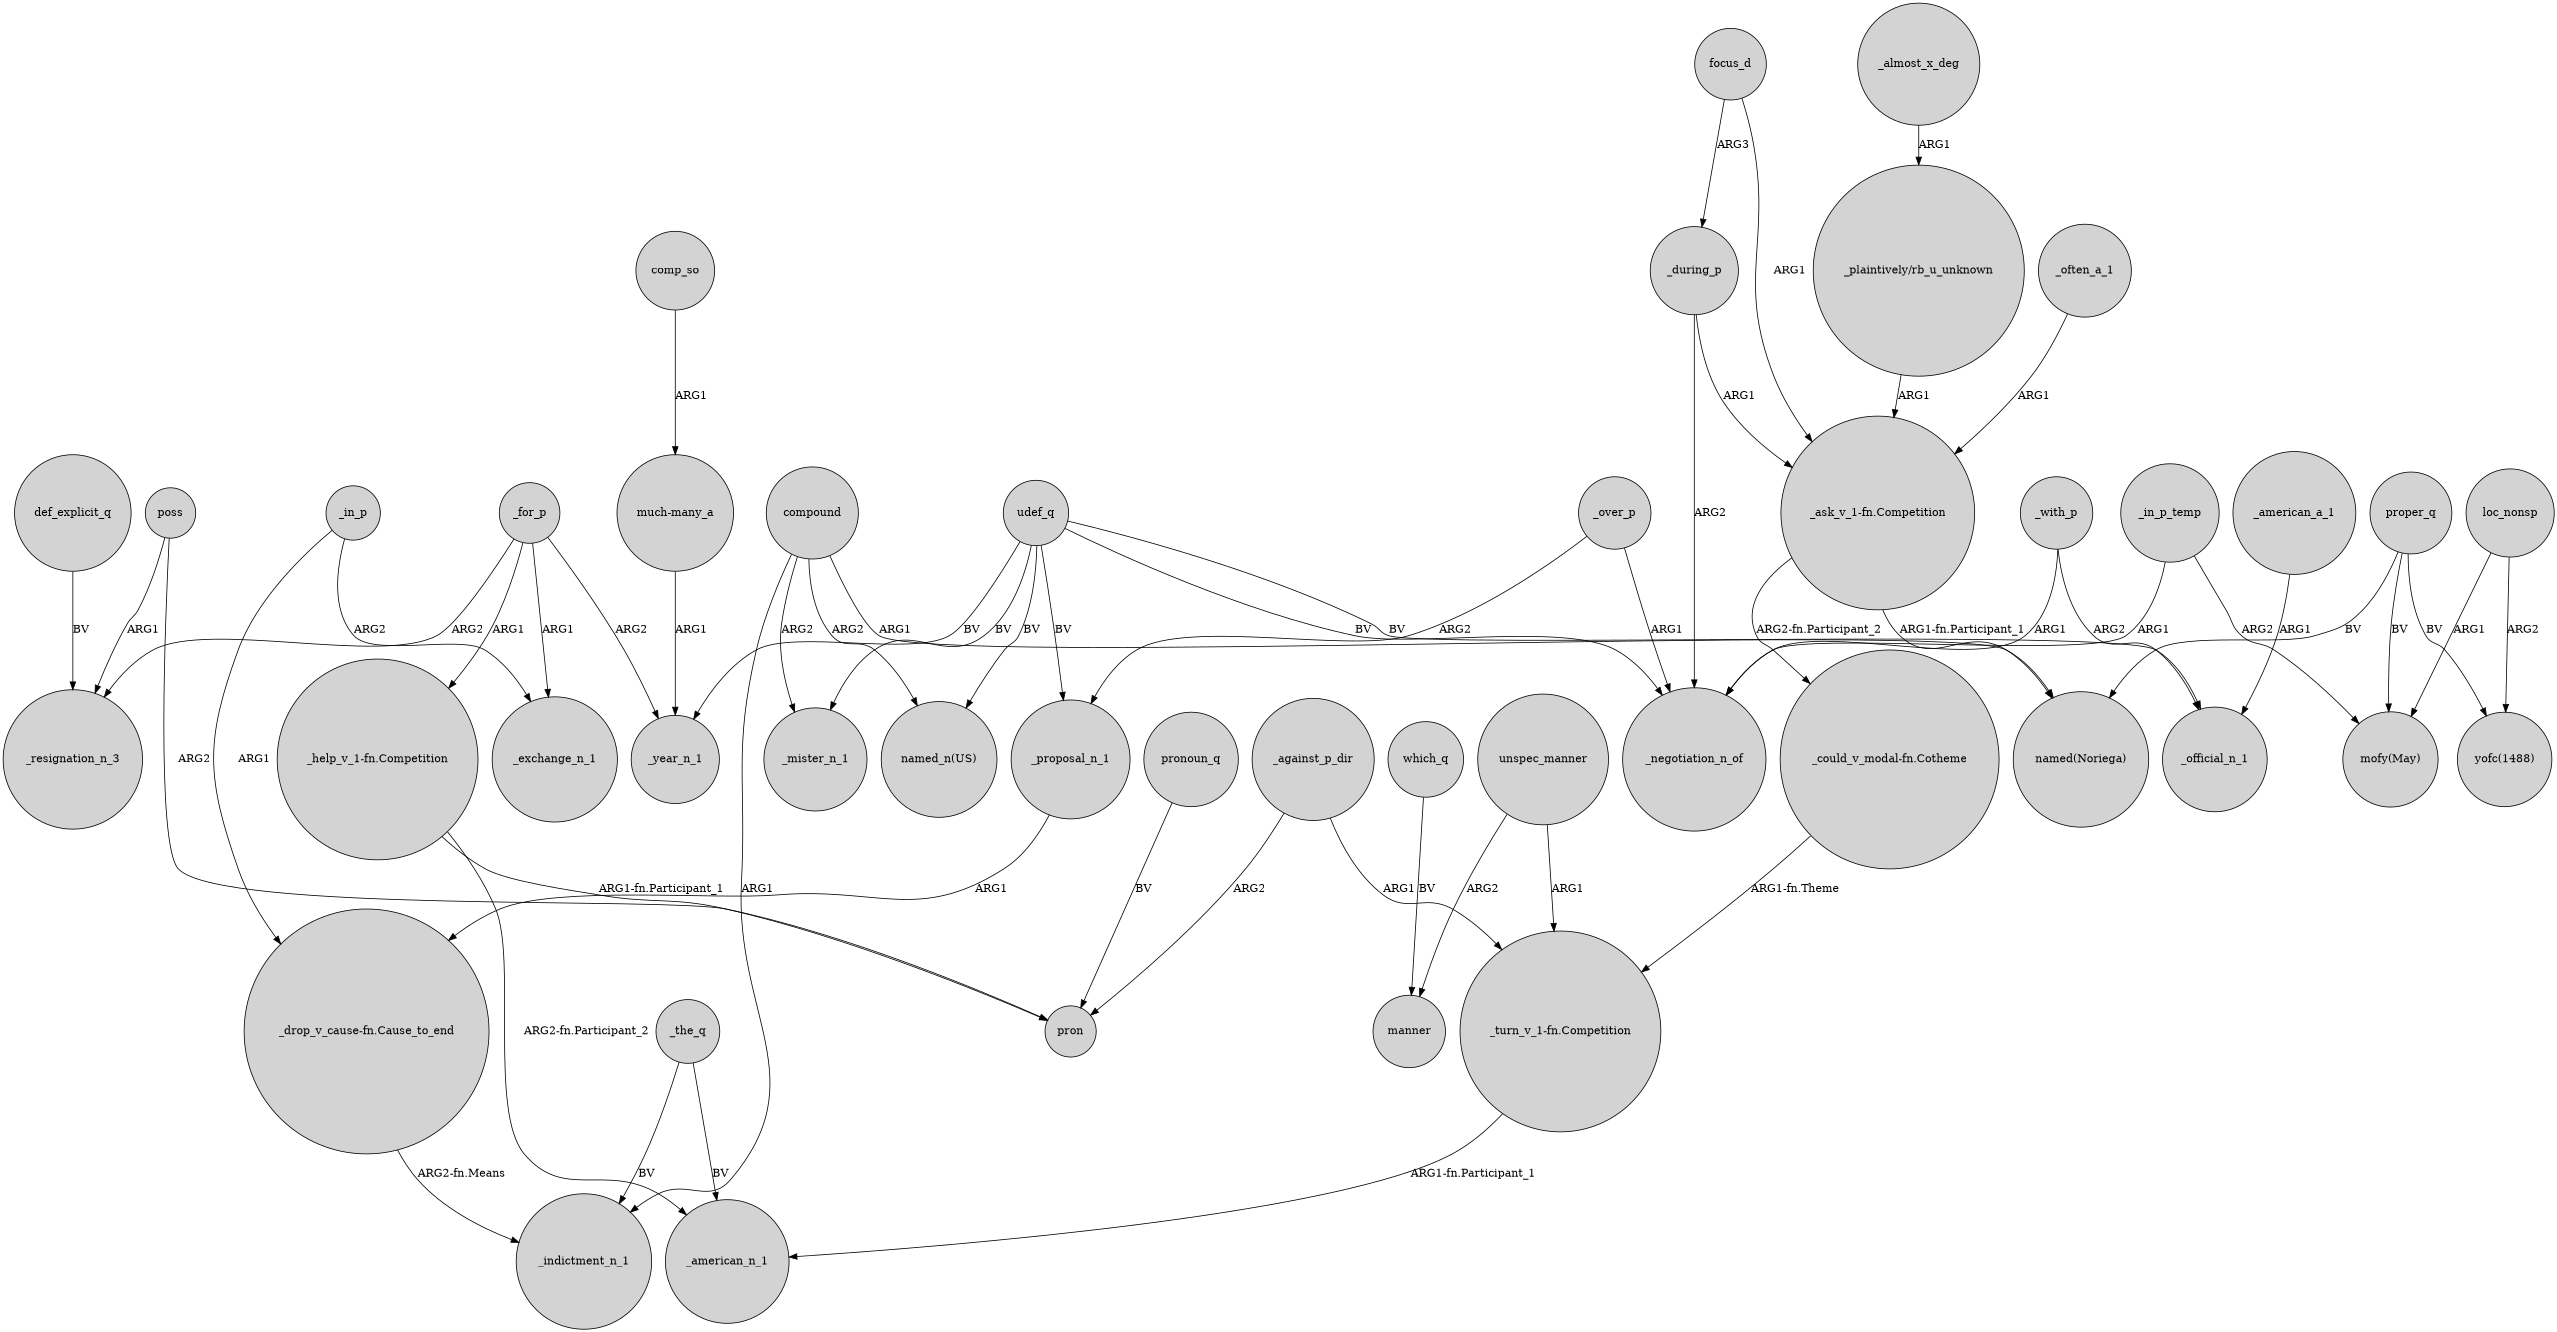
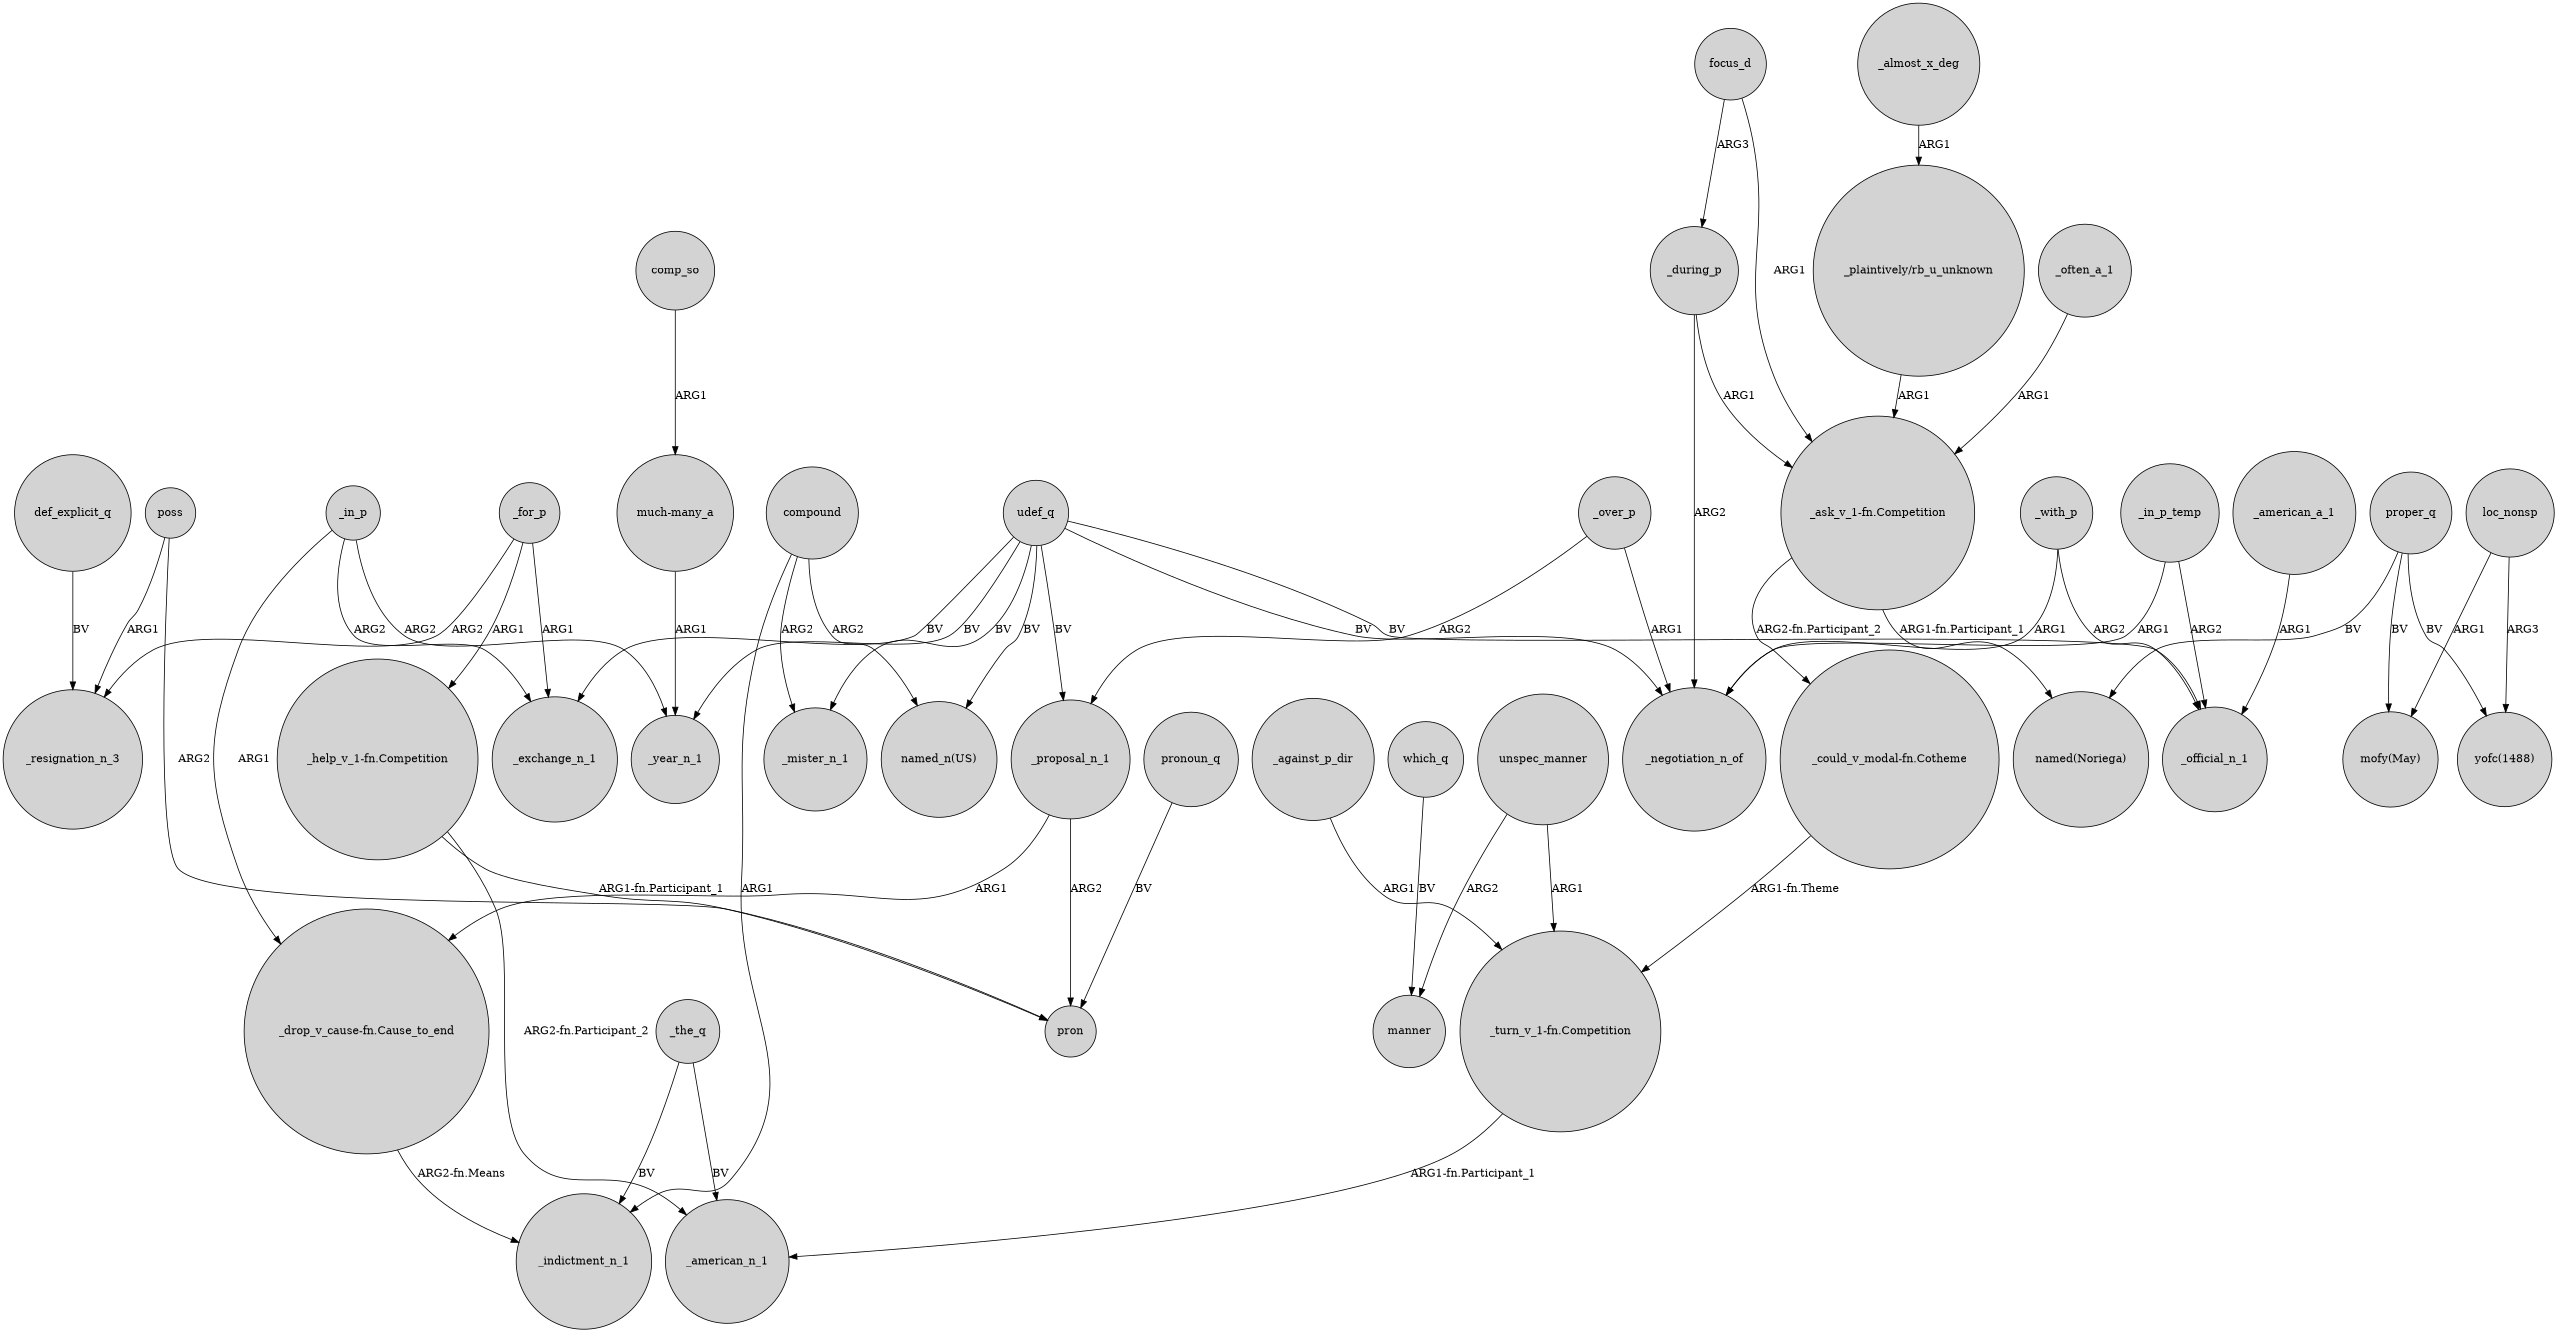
edge "_for_p" -> "_year_n_1": now "_in_p" -> "_year_n_1"
edge "loc_nonsp" -> "yofc(1488)": label "ARG2" -> "ARG3"
edge "udef_q" -> "_exchange_n_1": added, label "BV"
edge "compound" -> "named(Noriega)": removed, label "ARG1"
edge "_in_p_temp" -> "mofy(May)": now "_in_p_temp" -> "_official_n_1"
edge "_against_p_dir" -> "pron": now "_proposal_n_1" -> "pron"
